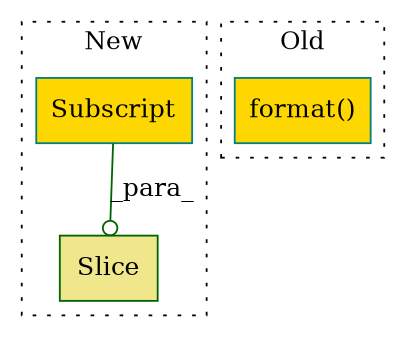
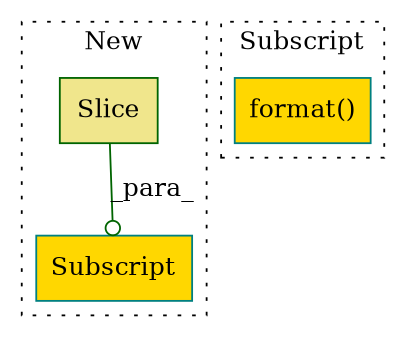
cluster "Old": label "Old" -> "Subscript"
edge "Subscript" -> "Slice": reversed
